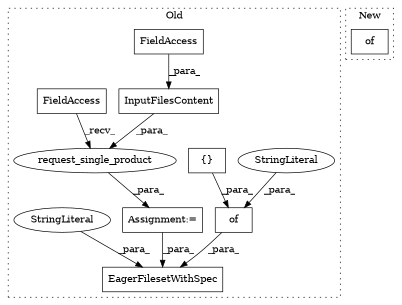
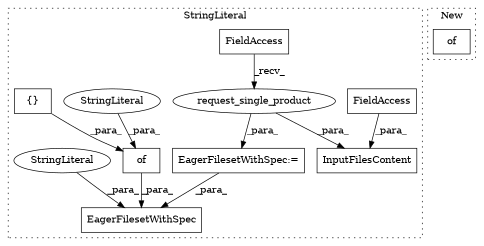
cluster "Old": label "Old" -> "StringLiteral"
edge "InputFilesContent" -> "request_single_product": reversed
node "Assignment:=": label "Assignment:=" -> "EagerFilesetWithSpec:="
